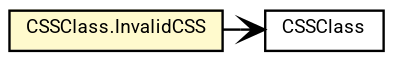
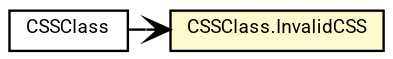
edge "CSSClass.InvalidCSS" -> "CSSClass": reversed
